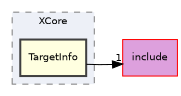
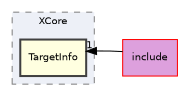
edge "TargetInfo" -> "include": reversed
